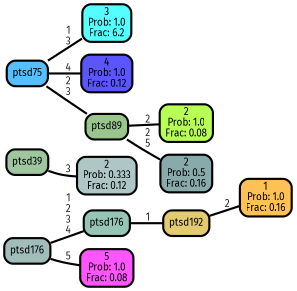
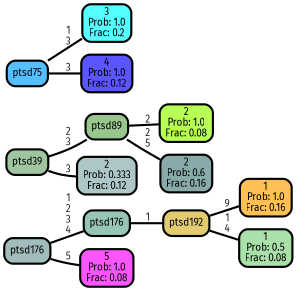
node "3 Prob: 1.0 Frac: 6.2": label "3 Prob: 1.0 Frac: 6.2" -> "3 Prob: 1.0 Frac: 0.2"
edge "ptsd75" -- "4 Prob: 1.0 Frac: 0.12": label " 4" -> " 3"
edge "ptsd75" -- "ptsd89": now "ptsd39" -- "ptsd89"
node "2 Prob: 0.5 Frac: 0.16": label "2 Prob: 0.5 Frac: 0.16" -> "2 Prob: 0.6 Frac: 0.16"
edge "1 Prob: 1.0 Frac: 0.16" -- "ptsd192": label " 2" -> " 9"
node "1 Prob: 0.5 Frac: 0.08": added
